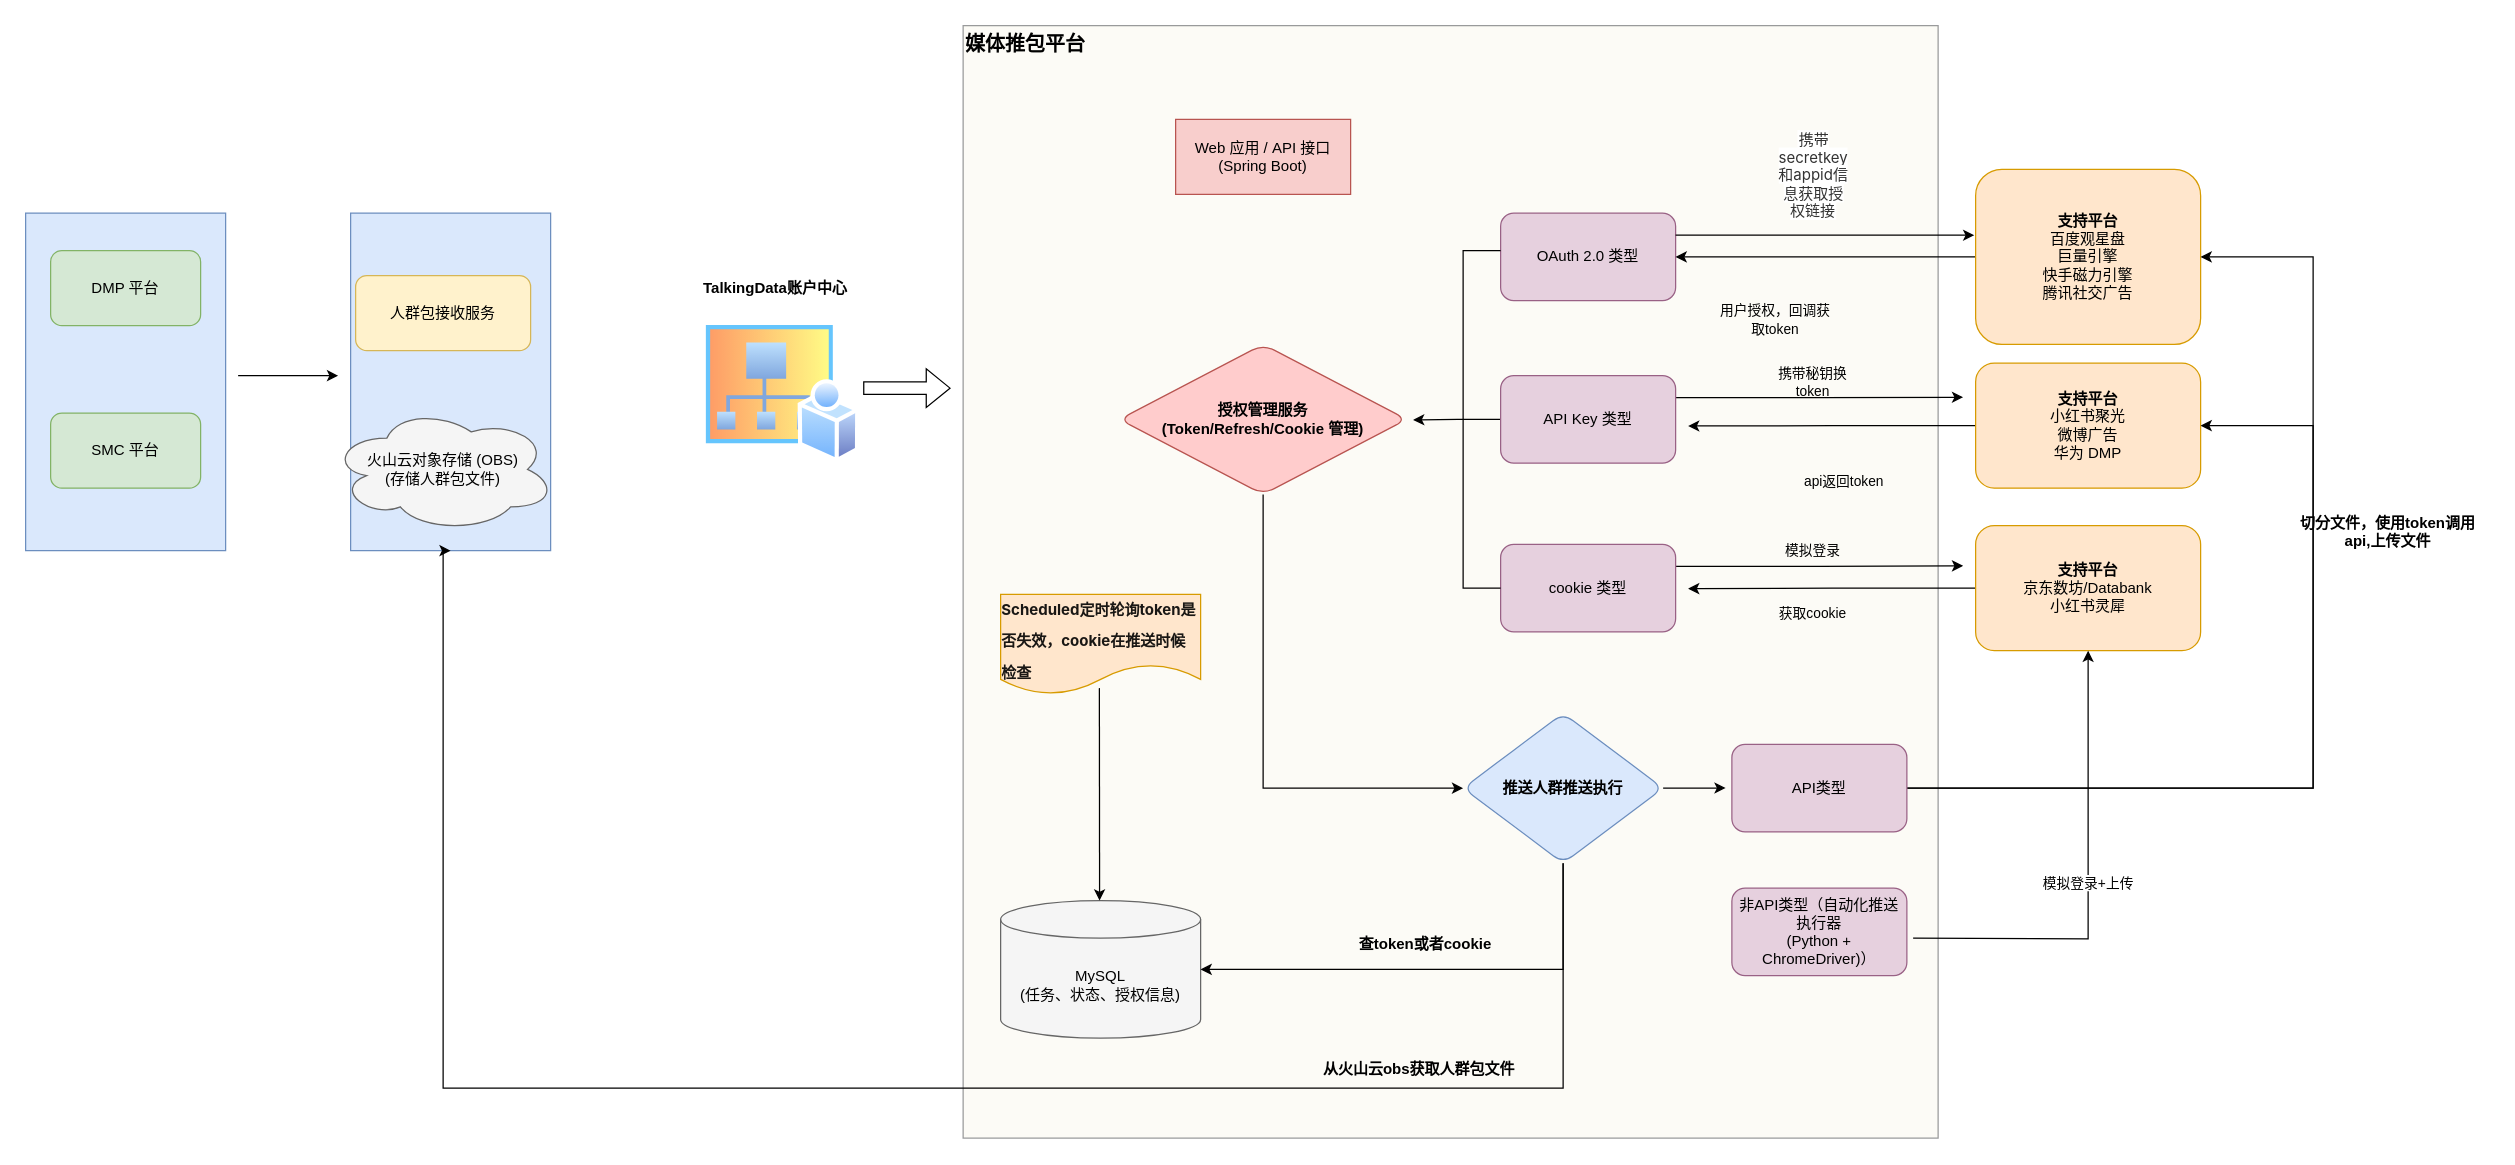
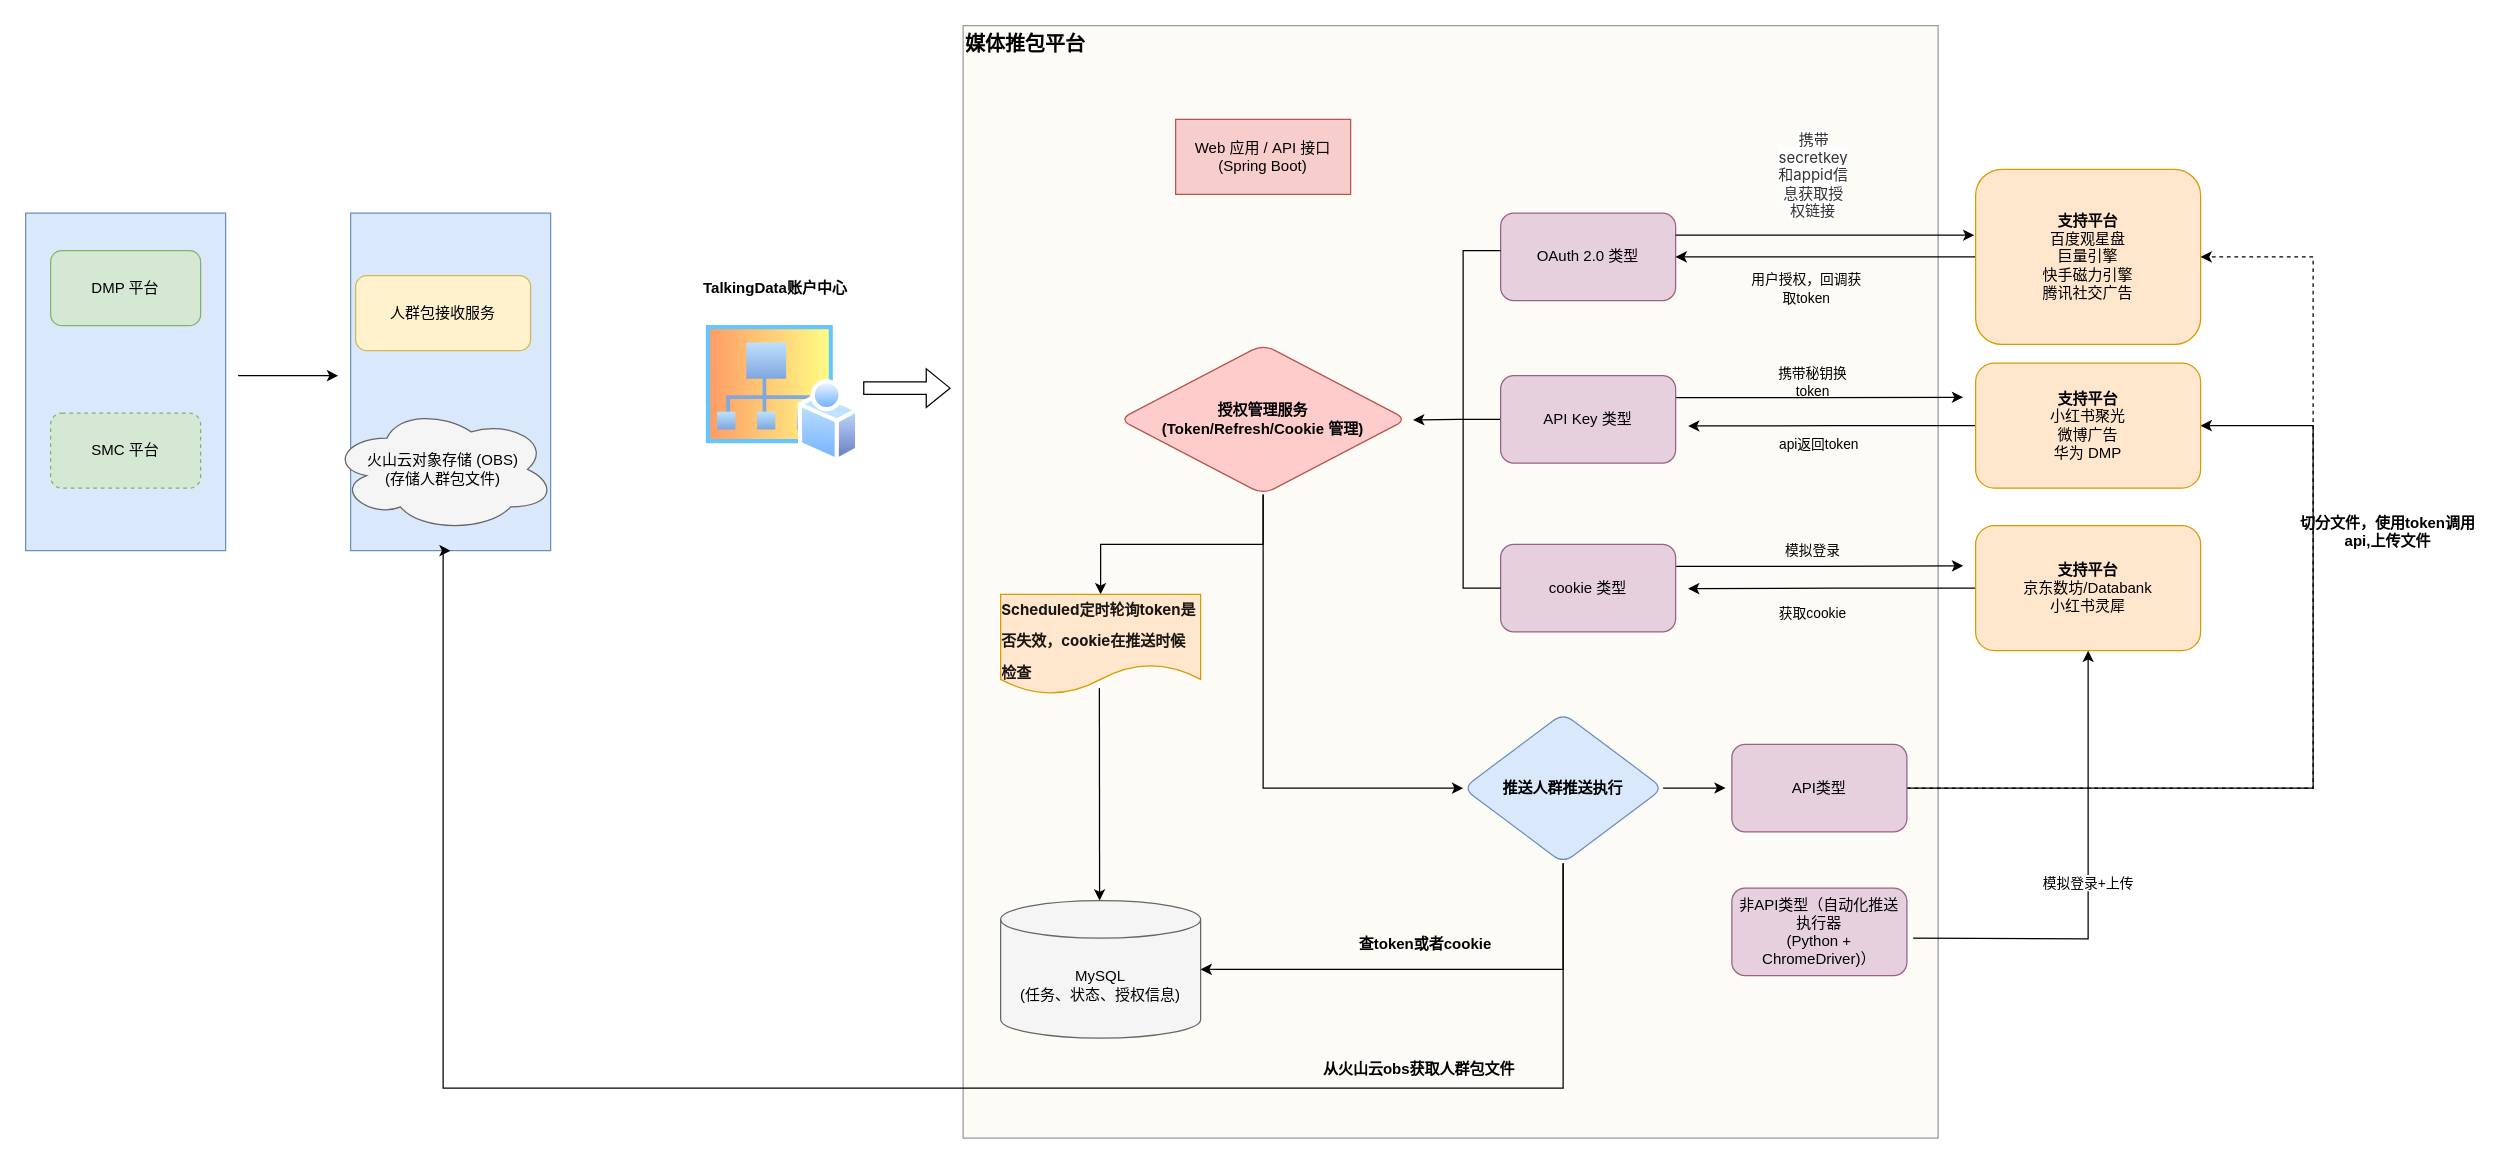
edge "API类型" -> "支持平台 百度观星盘 巨量引擎 快手磁力引擎 腾讯社交广告": style solid -> dashed
node "用户授权，回调获取token": moved (1776, 319) -> (1807, 288)
node "SMC 平台": style solid -> dashed
node "api返回token": moved (1844, 482) -> (1819, 444)
edge "授权管理服务 (Token/Refresh/Cookie 管理)" -> "Scheduled定时轮询token是否失效，cookie在推送时候检查": added
